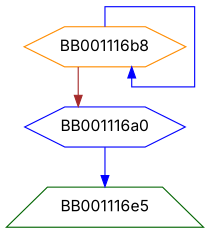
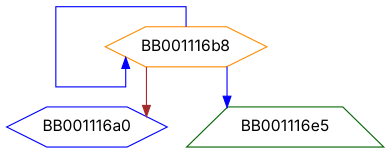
edge "BB001116a0" -> "BB001116e5": now "BB001116b8" -> "BB001116e5"
